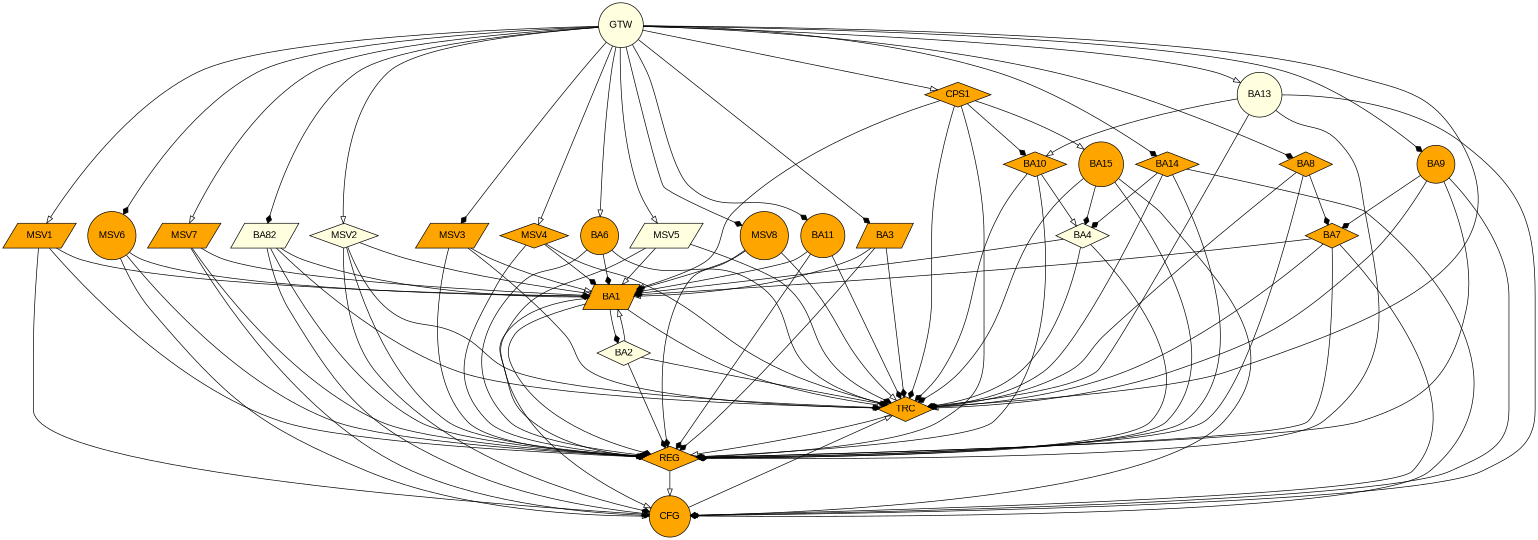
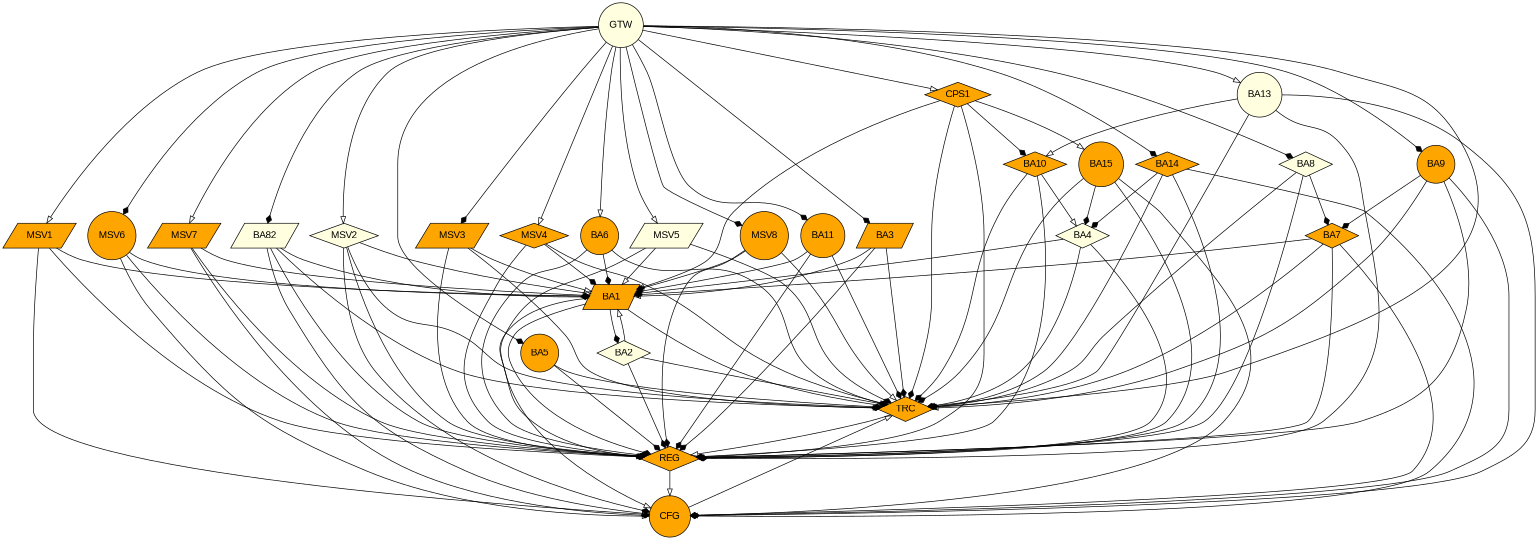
node "BA8": fillcolor orange -> lightyellow
node "BA5": added
edge "MSV2" -> "TRC": arrowhead onormal -> diamond
